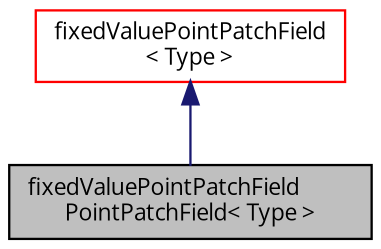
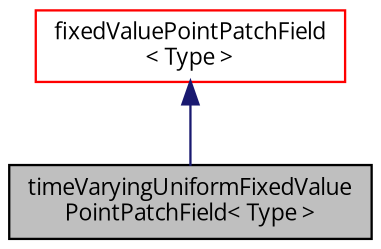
node "fixedValuePointPatchField PointPatchField< Type >": label "fixedValuePointPatchField PointPatchField< Type >" -> "timeVaryingUniformFixedValue PointPatchField< Type >"
